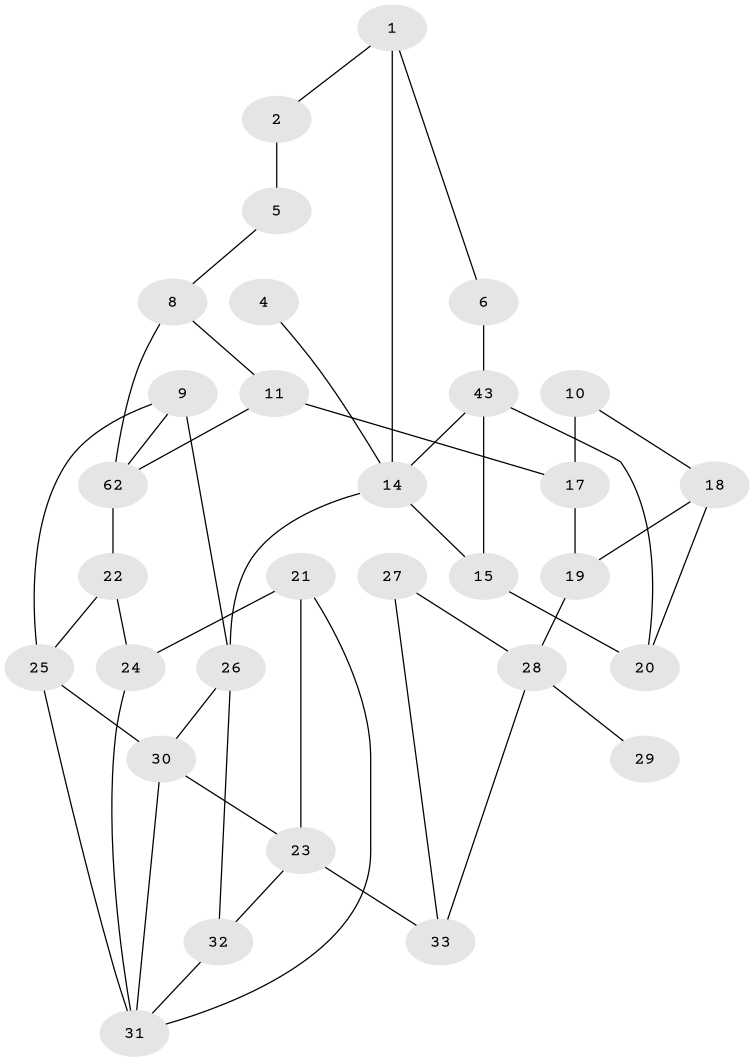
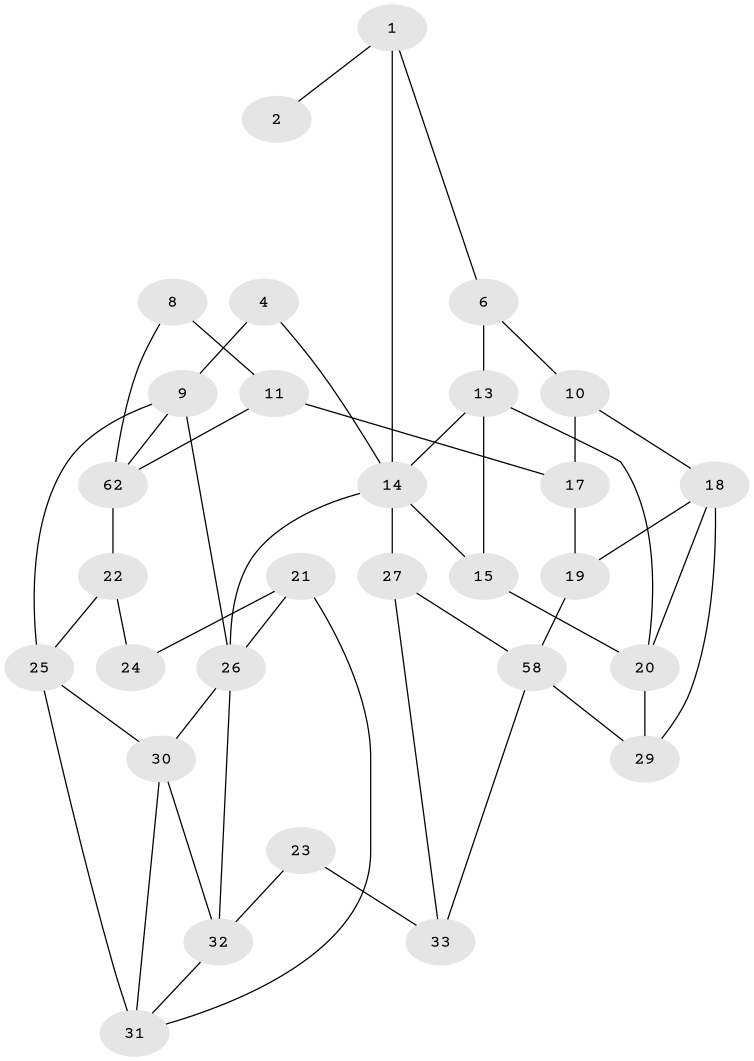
node "5": removed
edge "4" -- "9": added
edge "6" -- "10": added
node "43": label "43" -> "13"
edge "14" -- "27": added
edge "18" -- "29": added
node "28": label "28" -> "58"
edge "21" -- "23": now "21" -- "26"
edge "20" -- "29": added
edge "30" -- "23": now "30" -- "32"
edge "24" -- "31": removed
